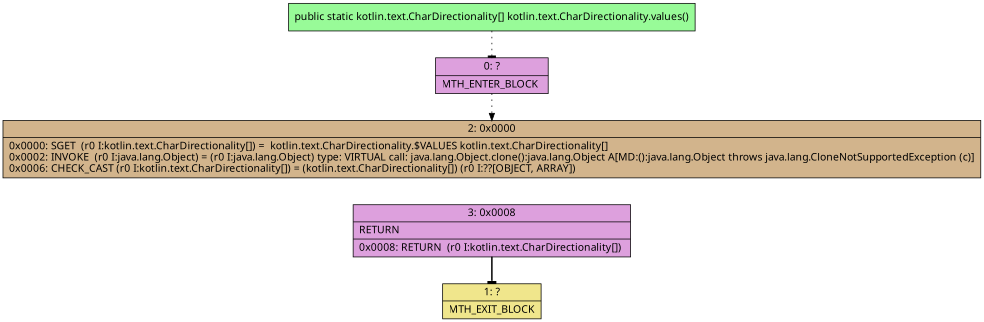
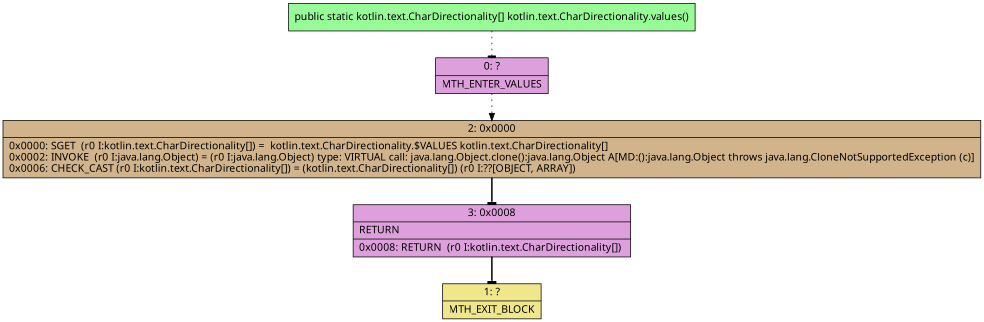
node "0: ?": text "MTH_ENTER_BLOCK" -> "MTH_ENTER_VALUES"
edge "2: 0x0000" -> "3: 0x0008": added
